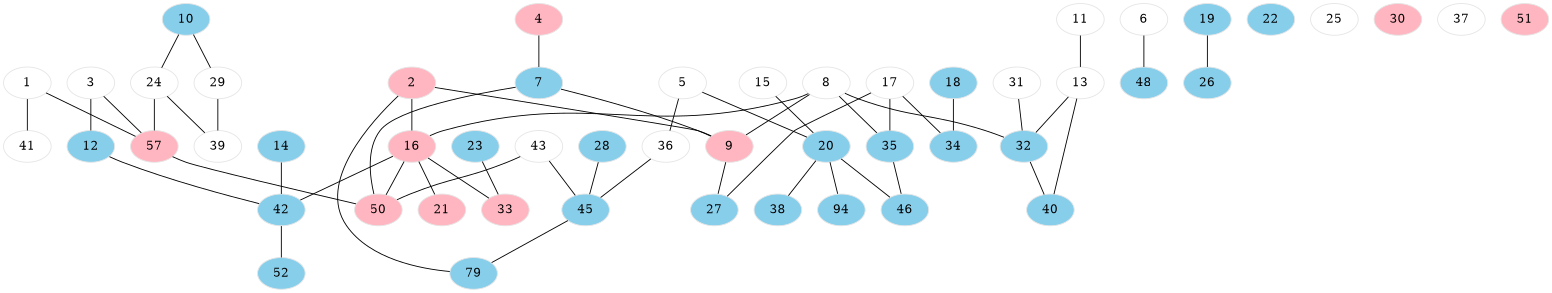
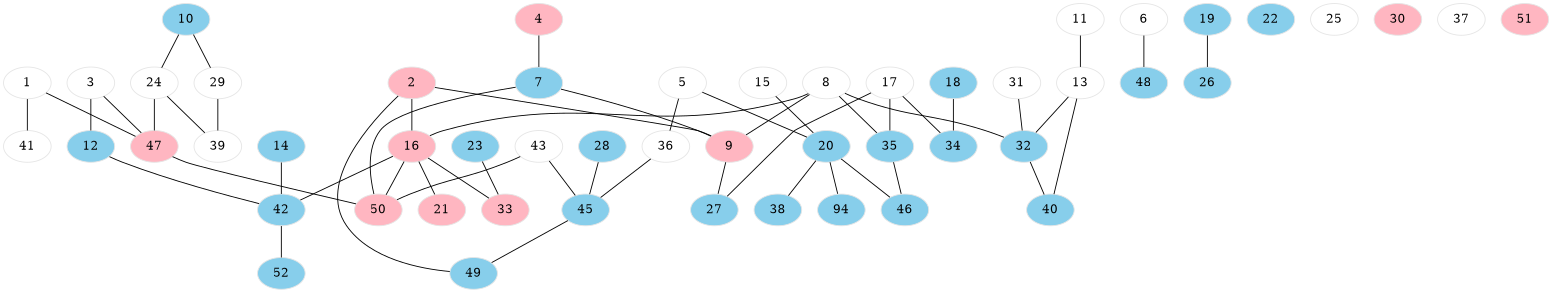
node "57": label "57" -> "47"
node "79": label "79" -> "49"
